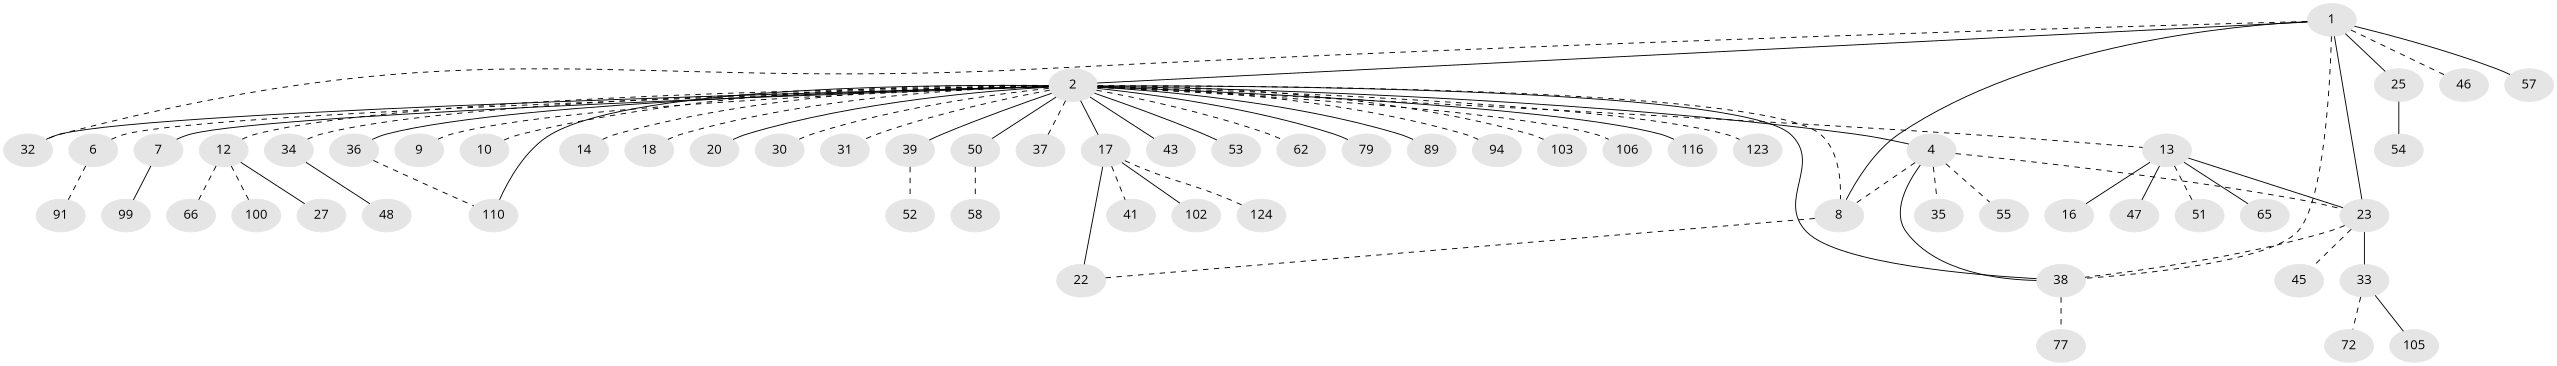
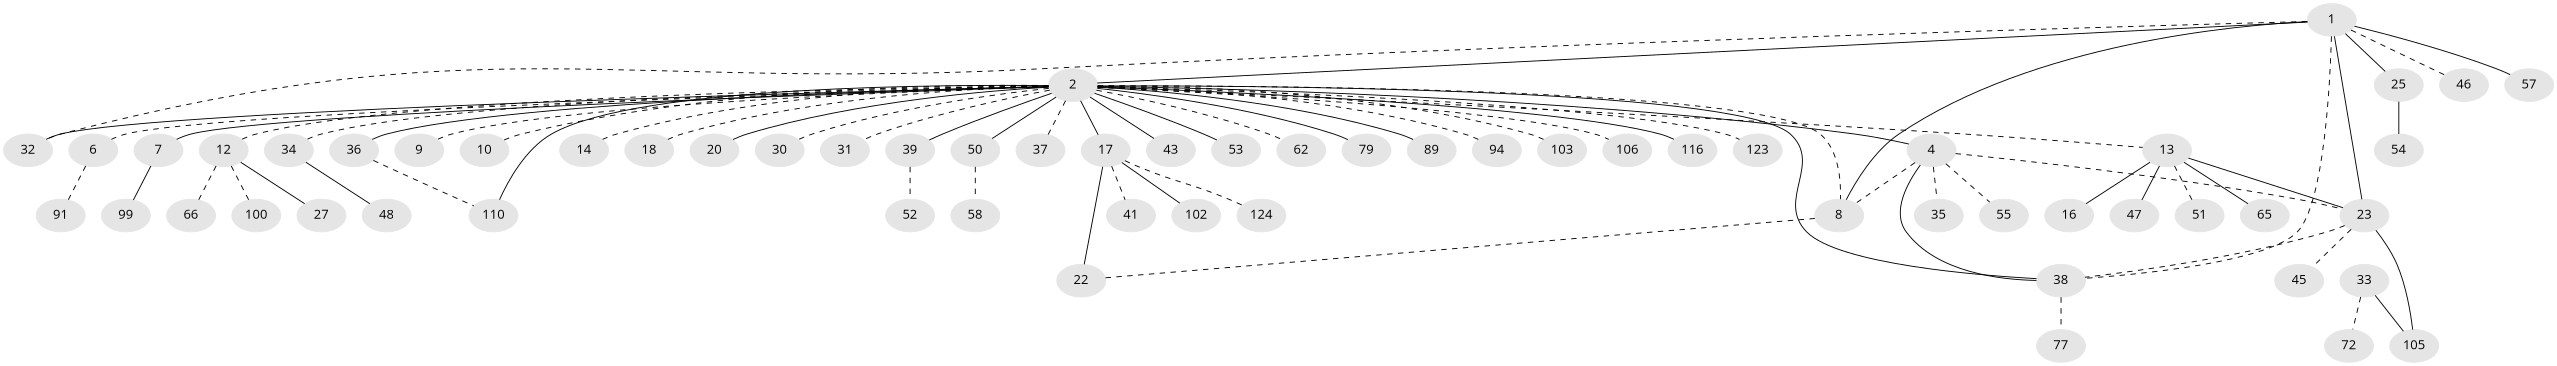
edge "23" -- "33": now "23" -- "105"
